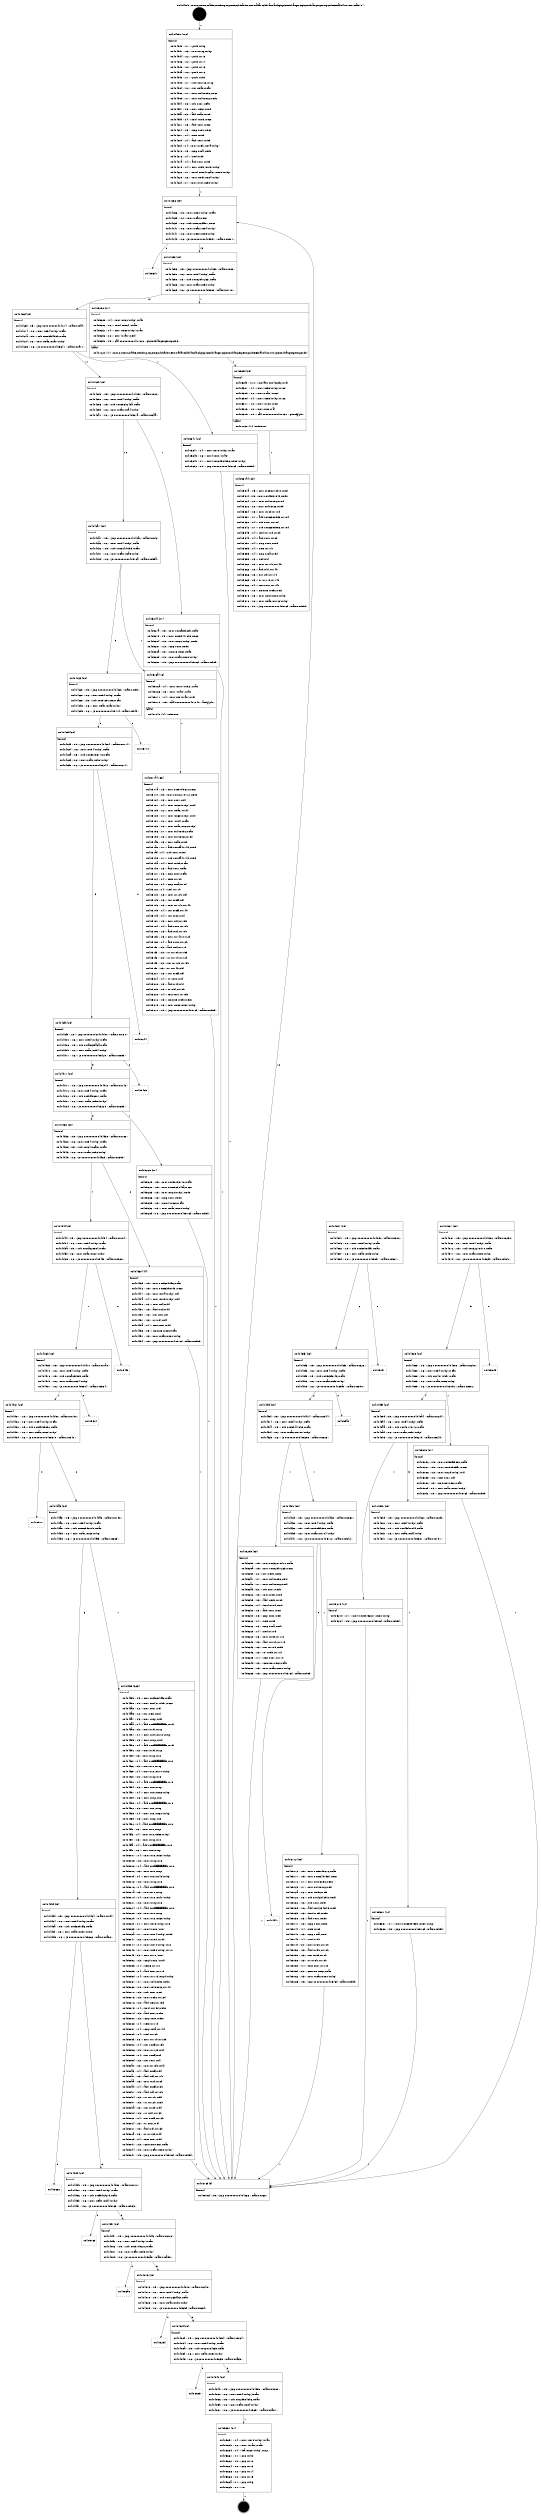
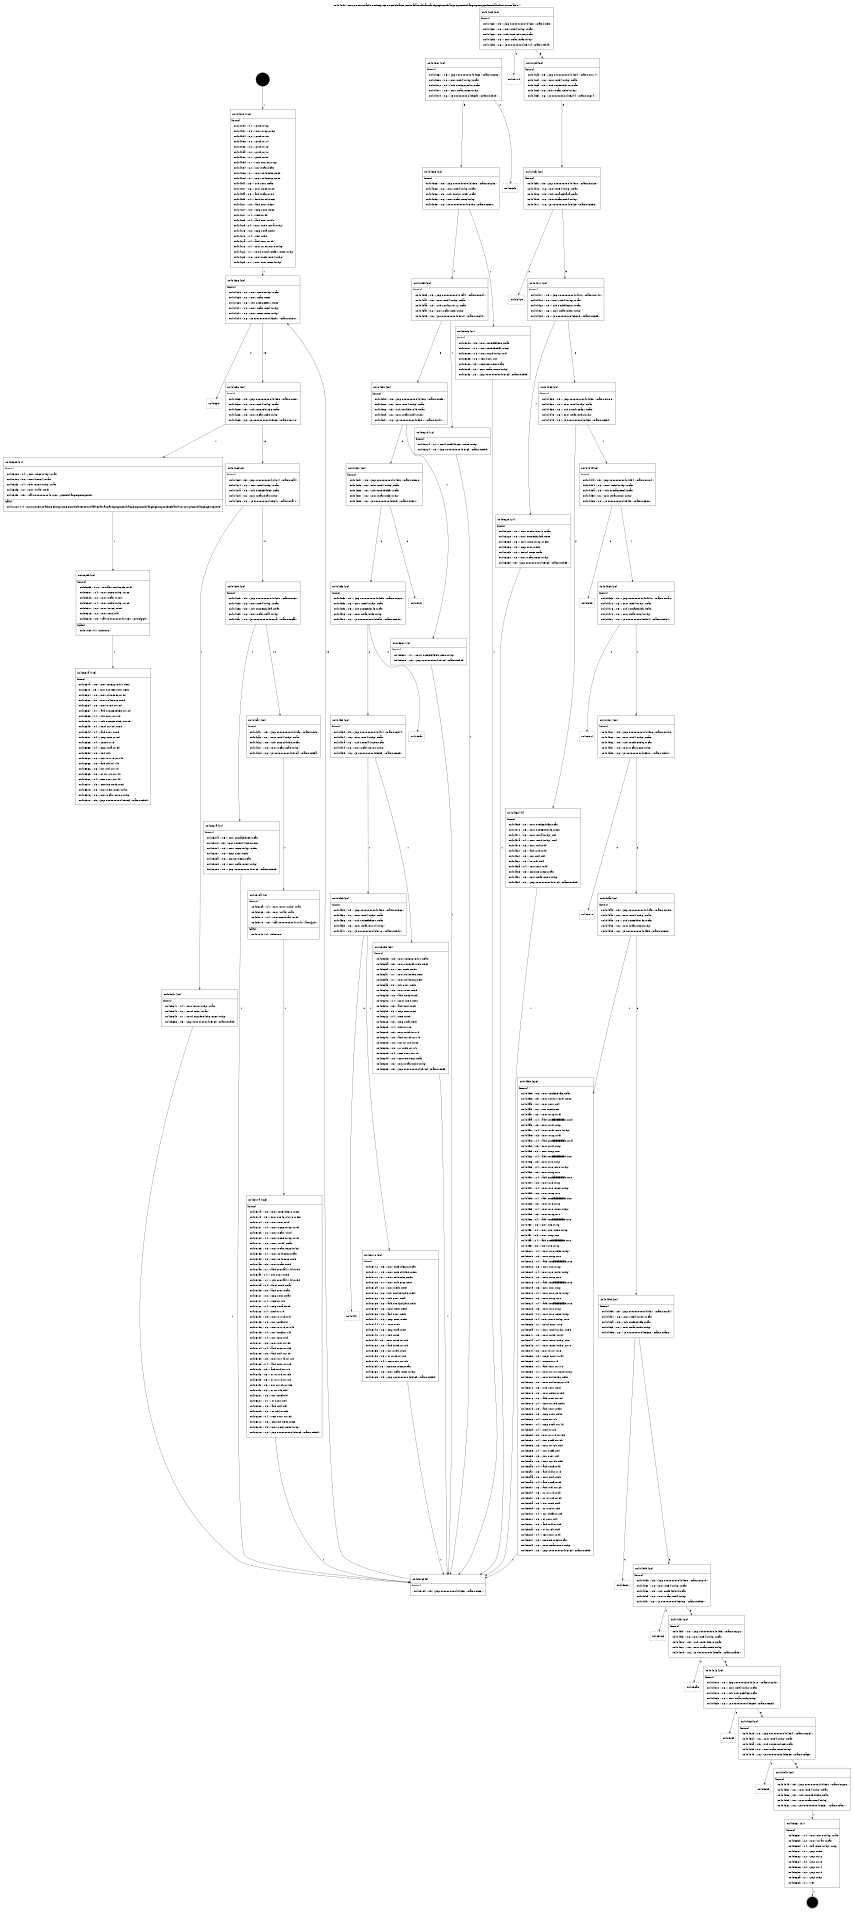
edge "0x404ebb [28]" -> "0x404ed7 [28]": added, label "2"
edge "0x404ca7 [28]" -> "0x404cc3 [28]": removed, label "9"
node "0x405244": removed
